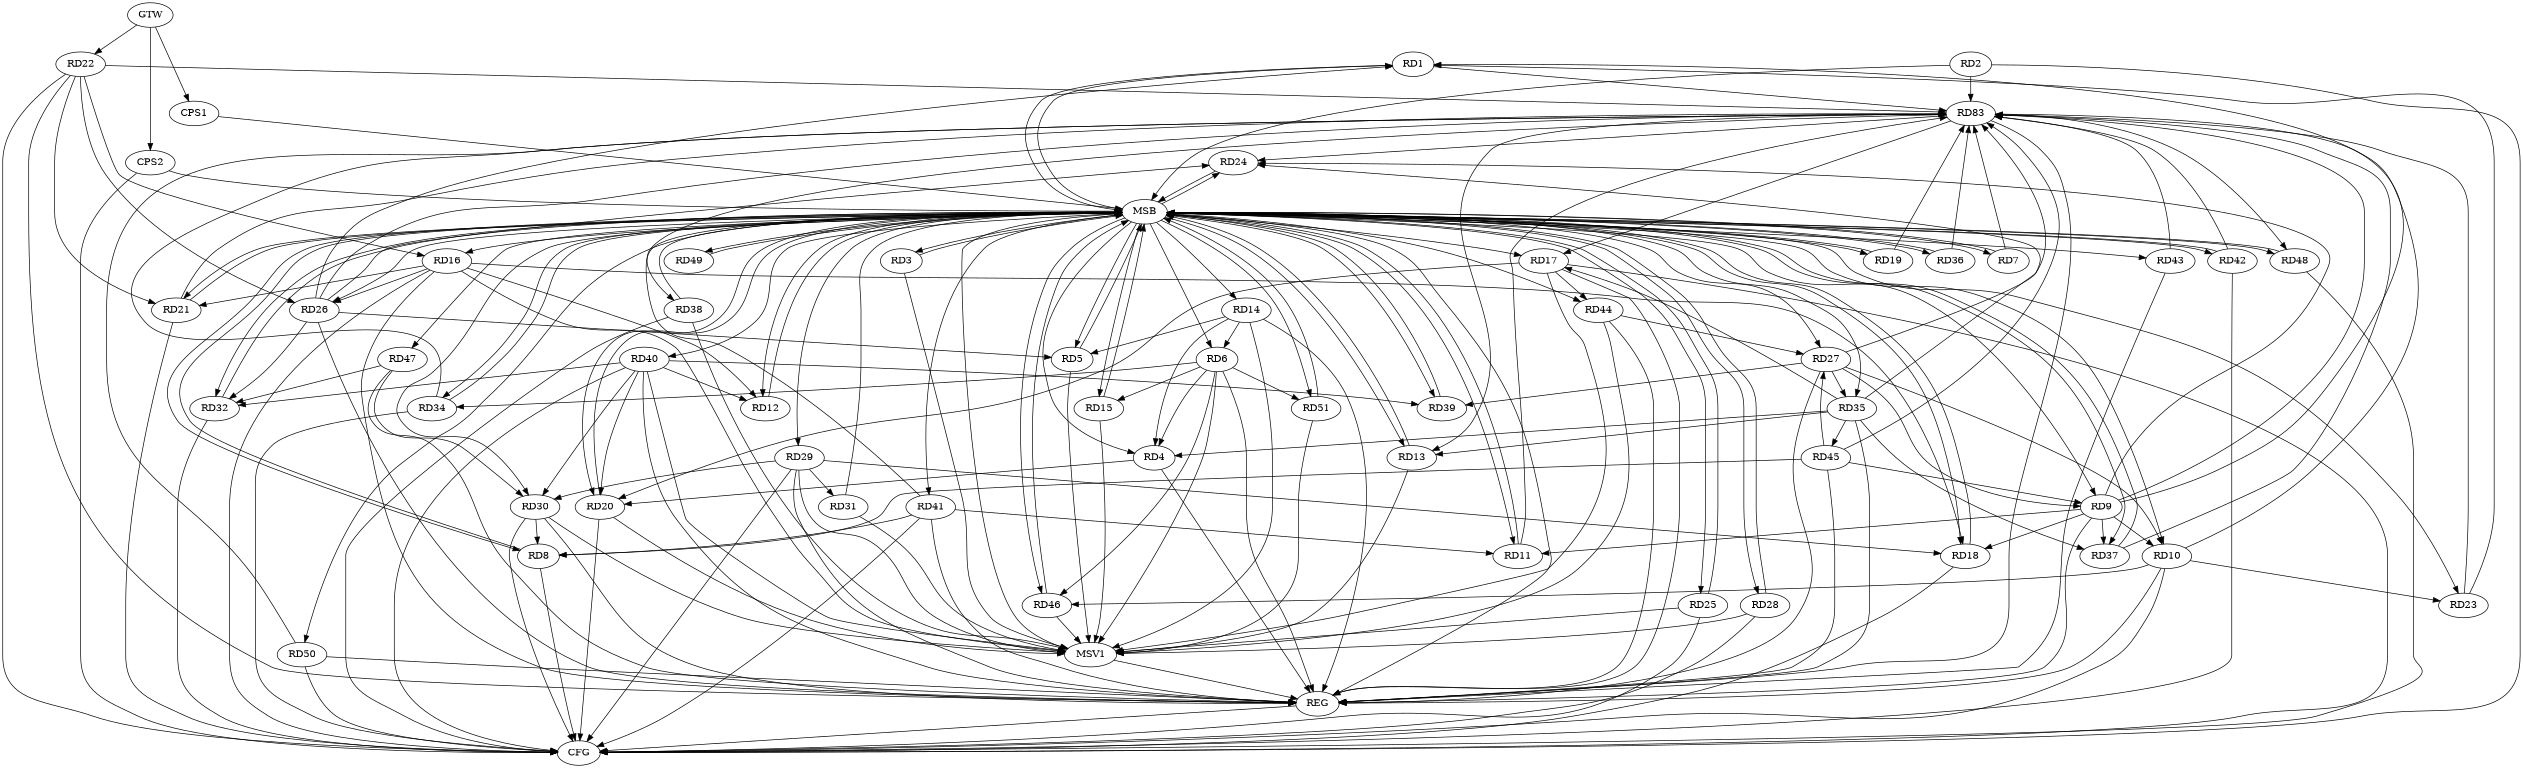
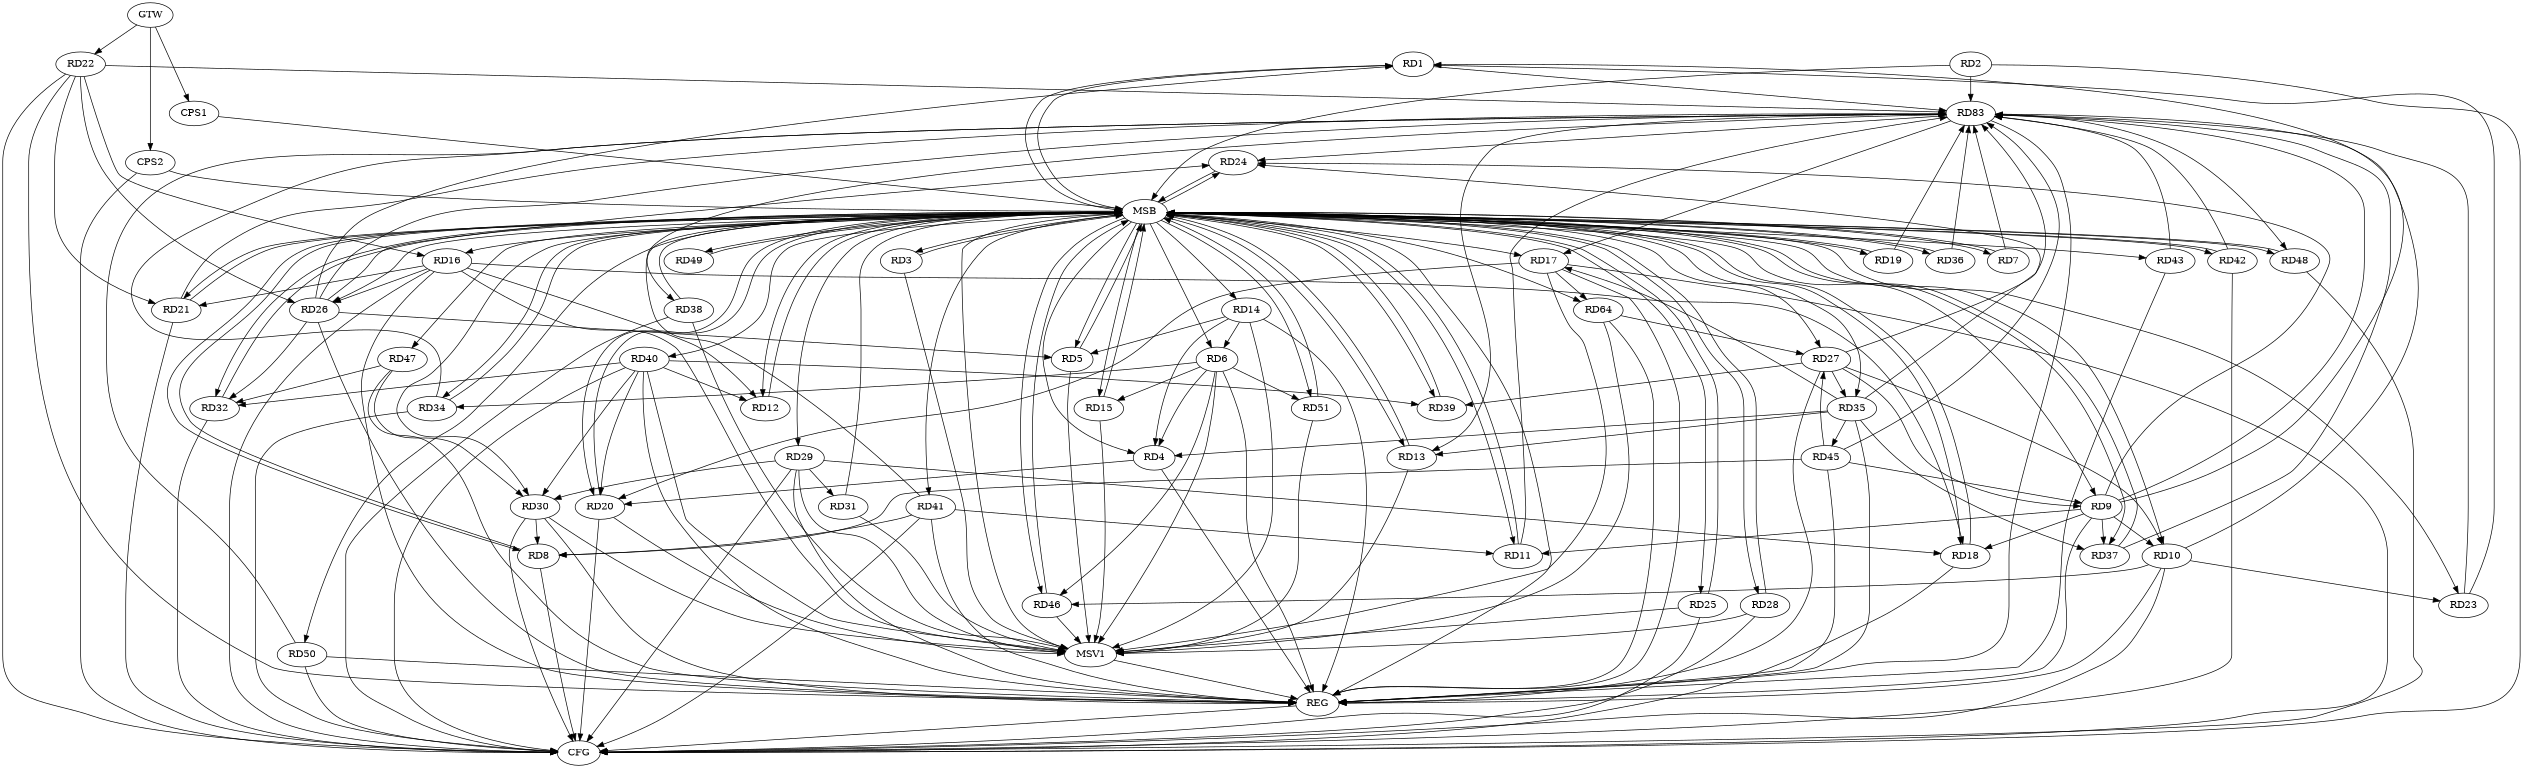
node "RD44": label "RD44" -> "RD64"
